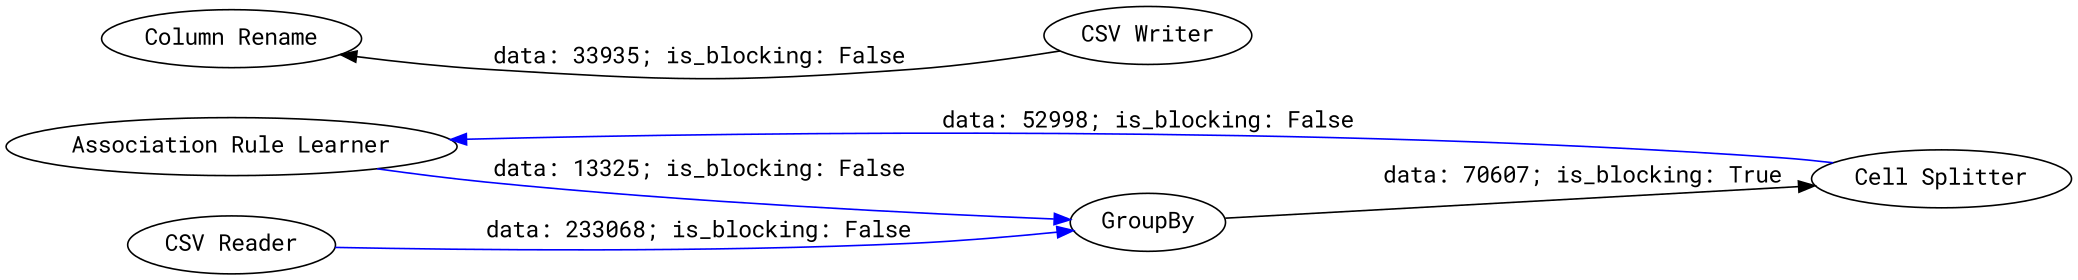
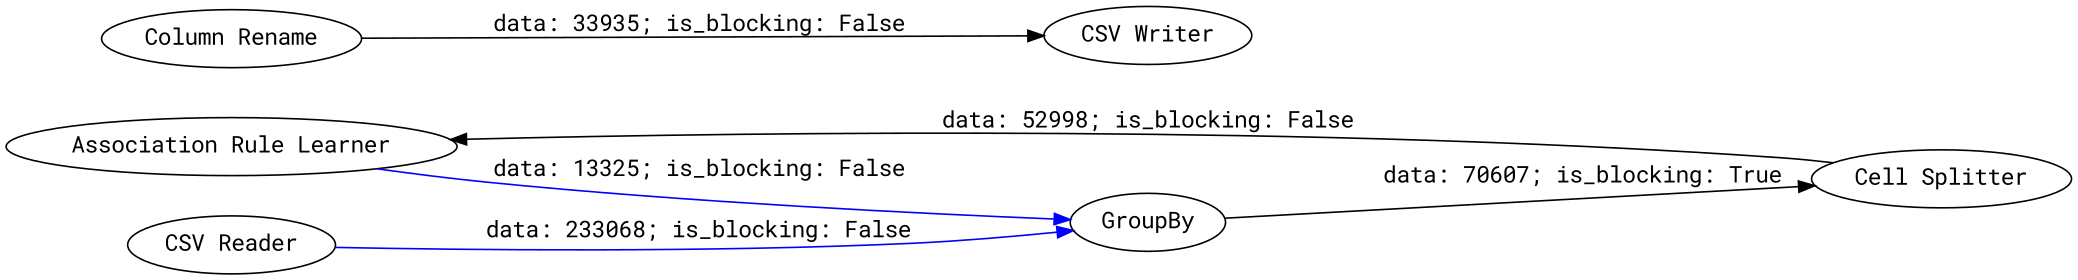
edge "CSV Writer" -> "Column Rename": reversed
edge "Cell Splitter" -> "Association Rule Learner": color blue -> black
